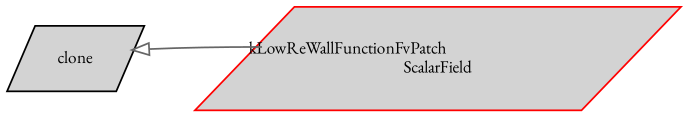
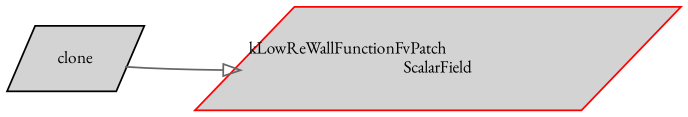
edge "kLowReWallFunctionFvPatch ScalarField" -> "clone": reversed
